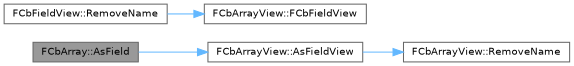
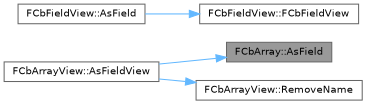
node "FCbFieldView::RemoveName": label "FCbFieldView::RemoveName" -> "FCbFieldView::AsField"
node "FCbArrayView::FCbFieldView": label "FCbArrayView::FCbFieldView" -> "FCbFieldView::FCbFieldView"
edge "FCbArray::AsField" -> "FCbArrayView::AsFieldView": reversed
